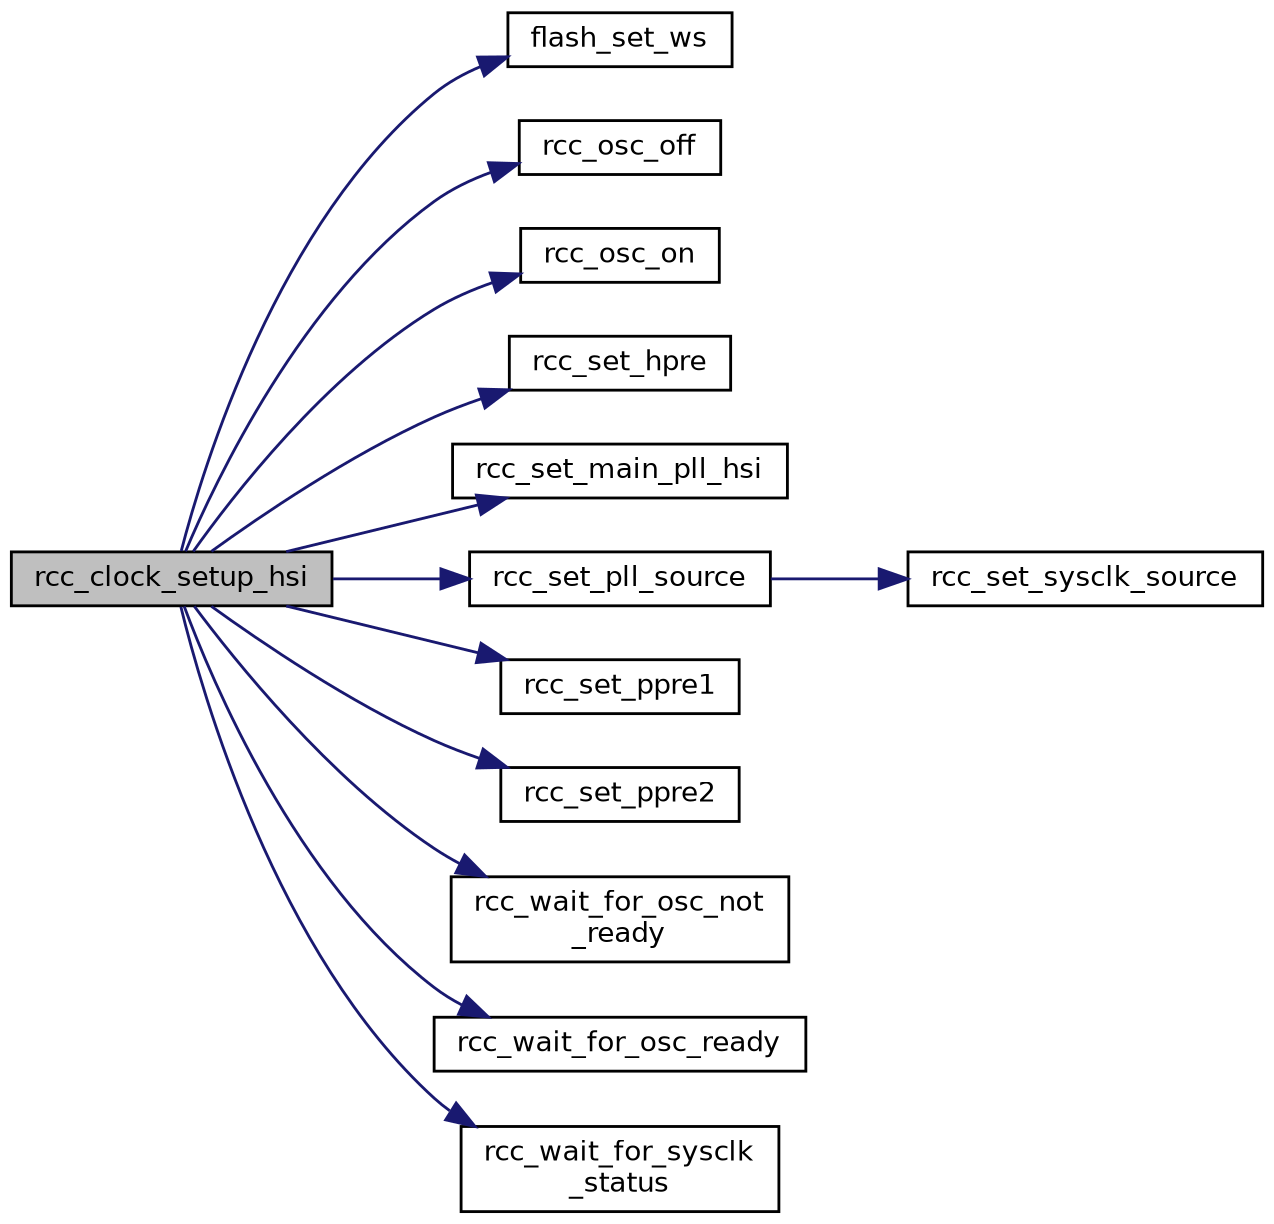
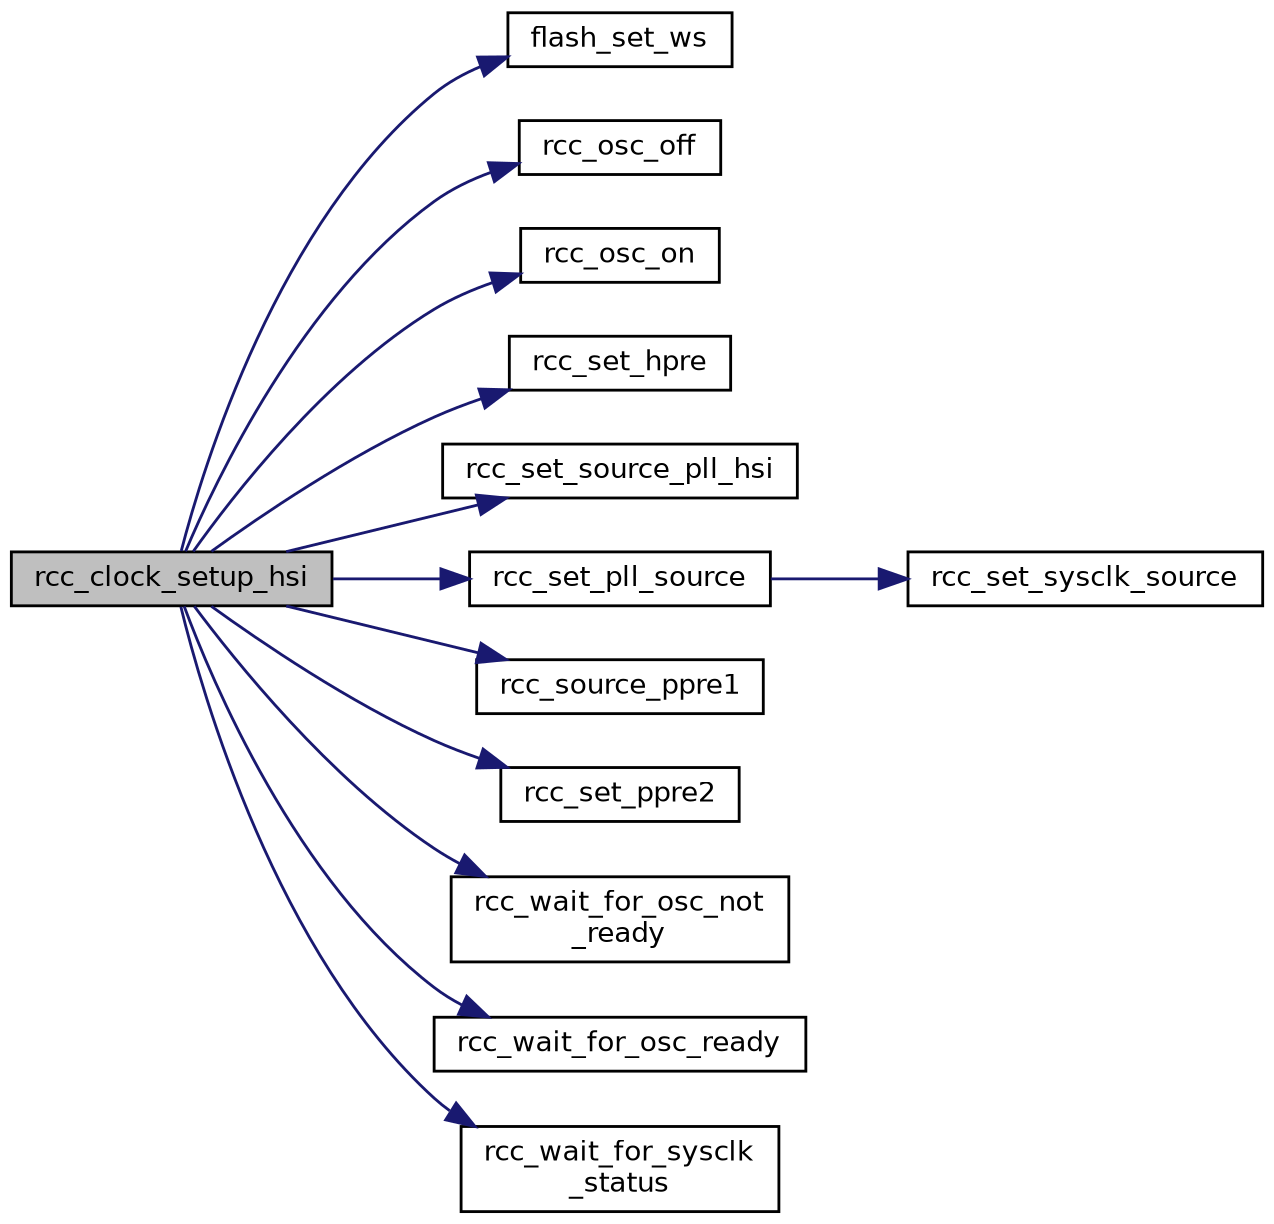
node "rcc_set_main_pll_hsi": label "rcc_set_main_pll_hsi" -> "rcc_set_source_pll_hsi"
node "rcc_set_ppre1": label "rcc_set_ppre1" -> "rcc_source_ppre1"
